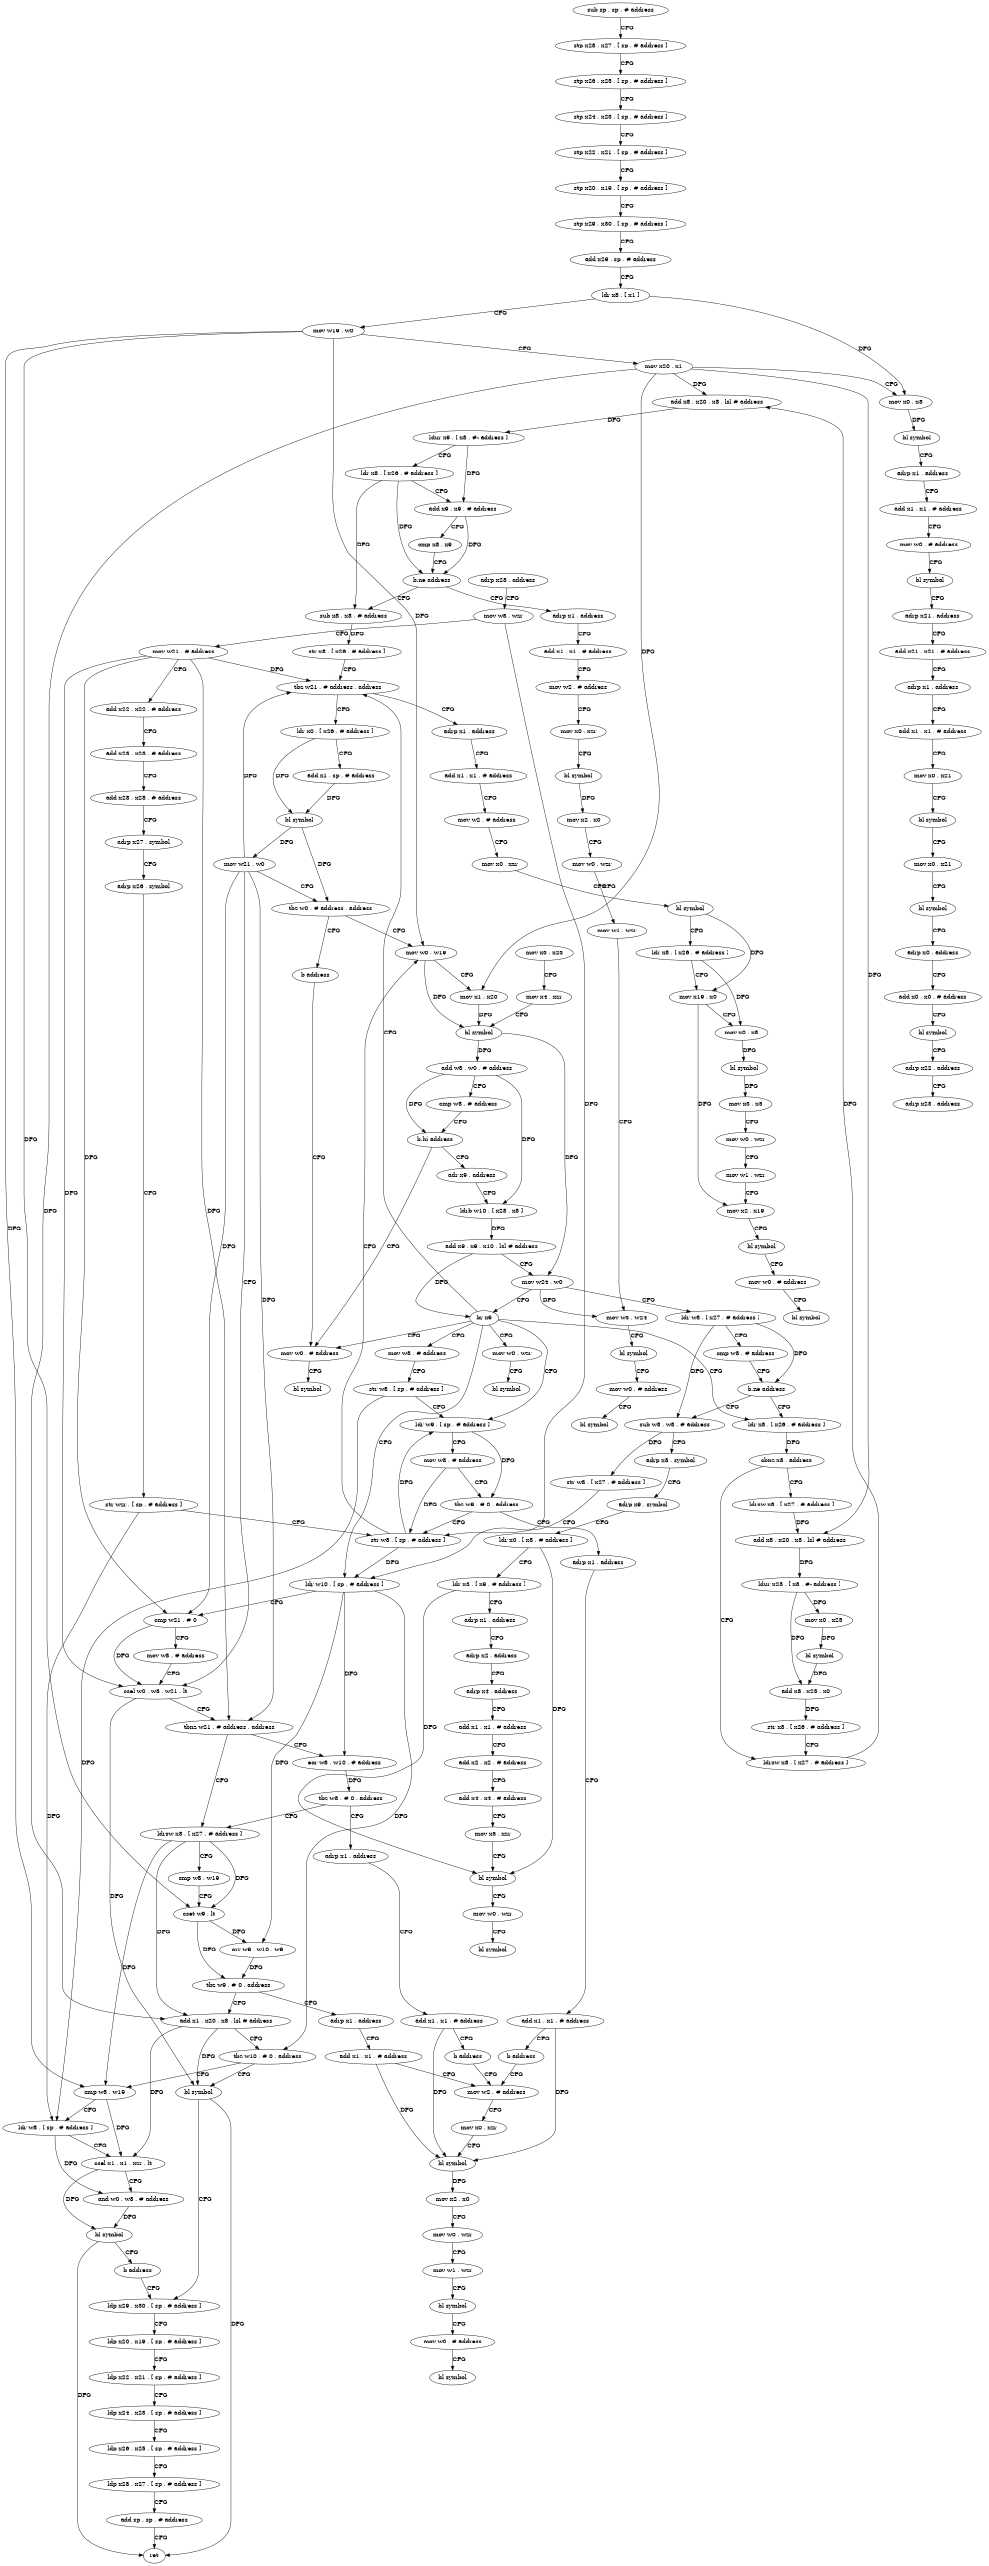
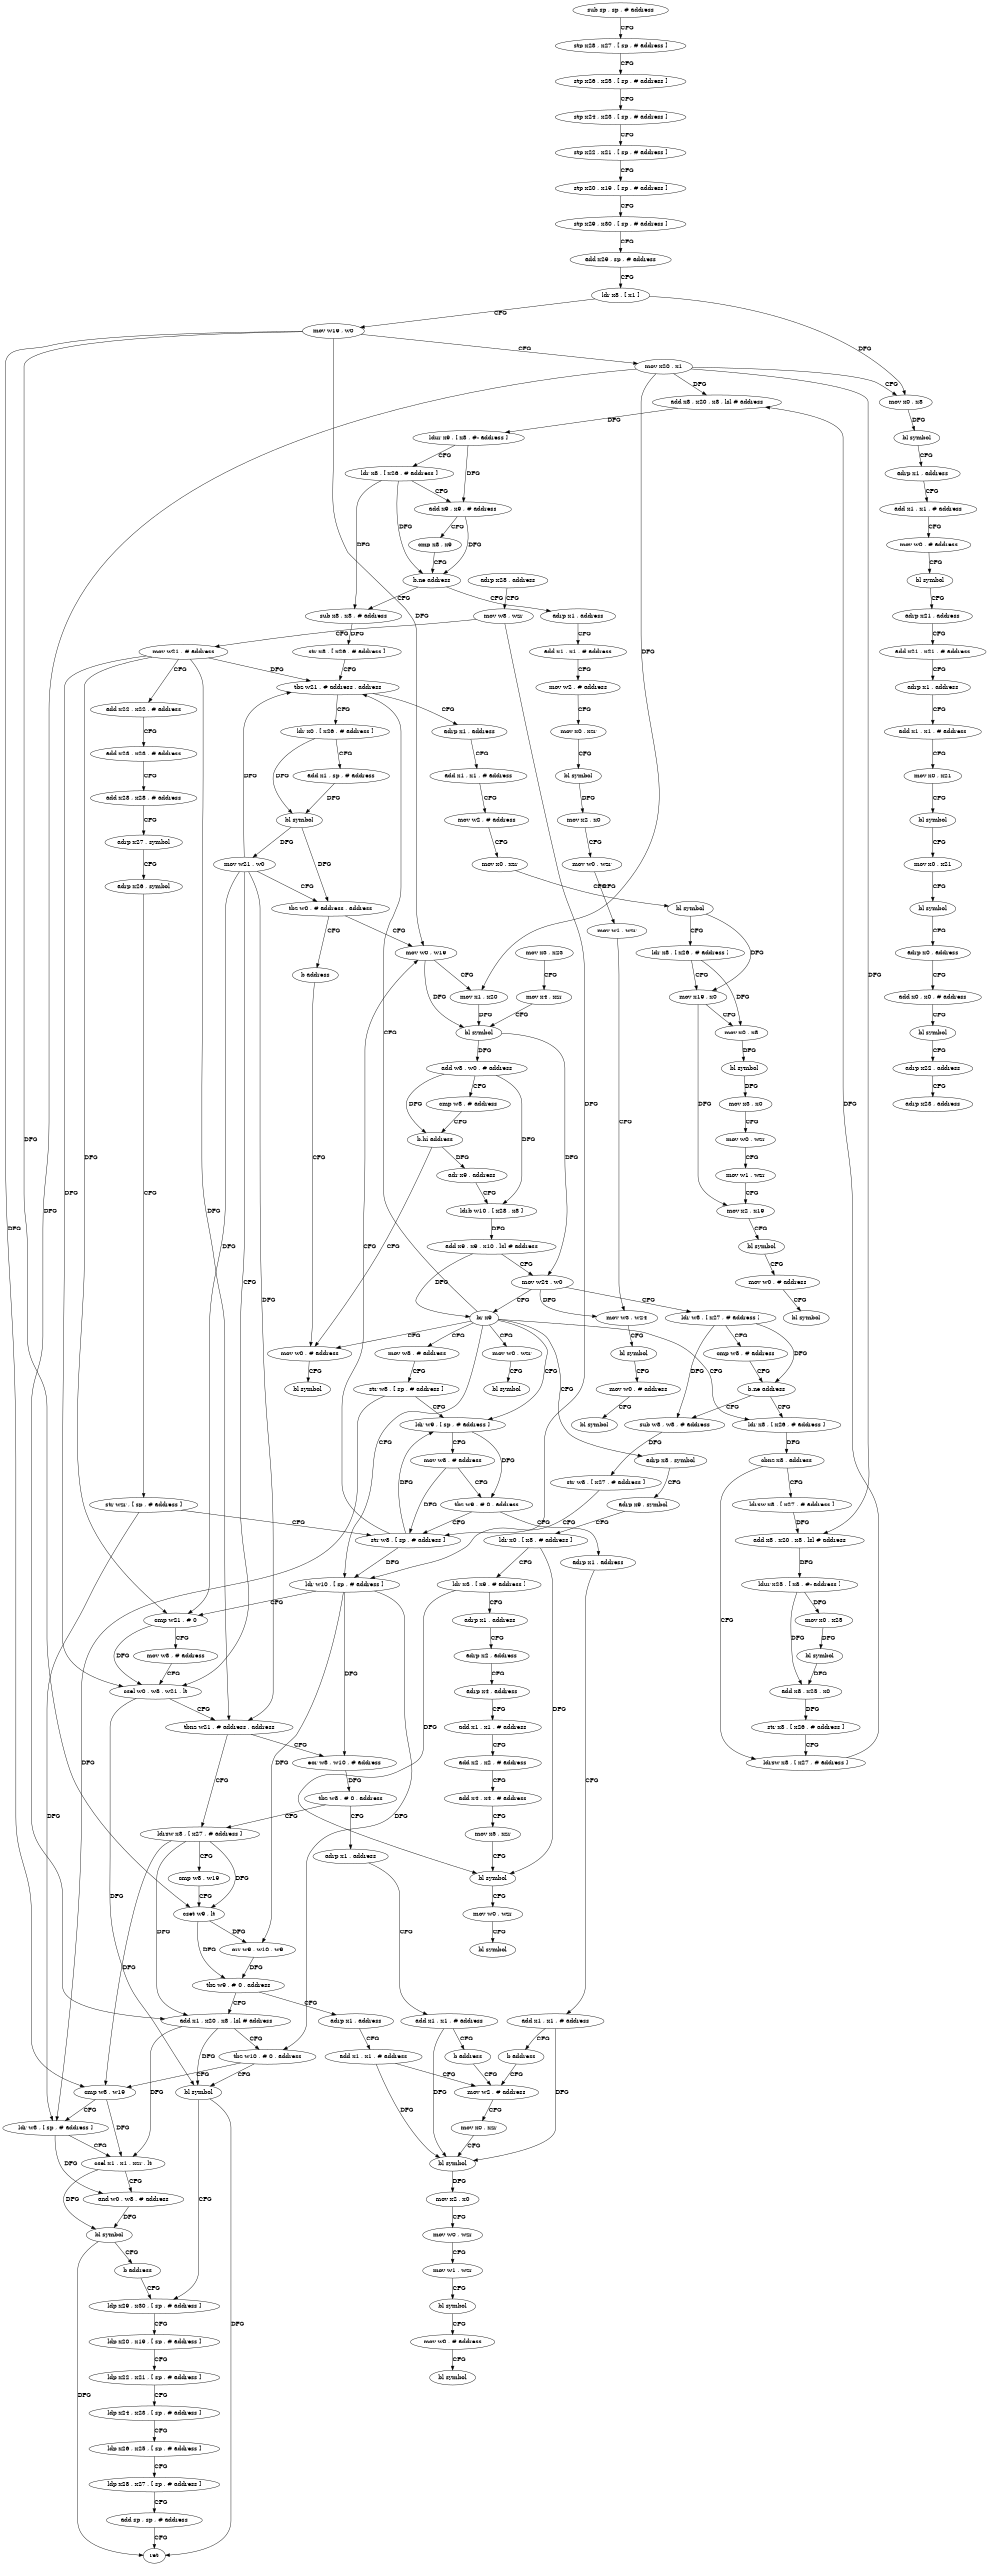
node "mov x3 , x5": label "mov x3 , x5" -> "mov x3 , x0"
edge "b.hi address" -> "adr x9 , address": label "CFG" -> "DFG"
edge "sub w8 , w8 , # address" -> "adrp x8 , symbol": now "br x9" -> "adrp x8 , symbol"
